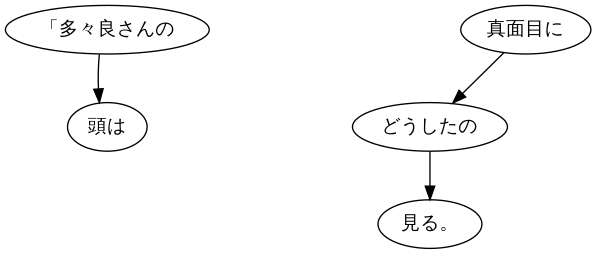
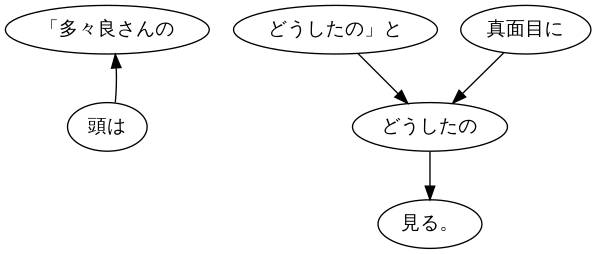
node "どうしたの」と": added
edge "「多々良さんの" -> "頭は": reversed
